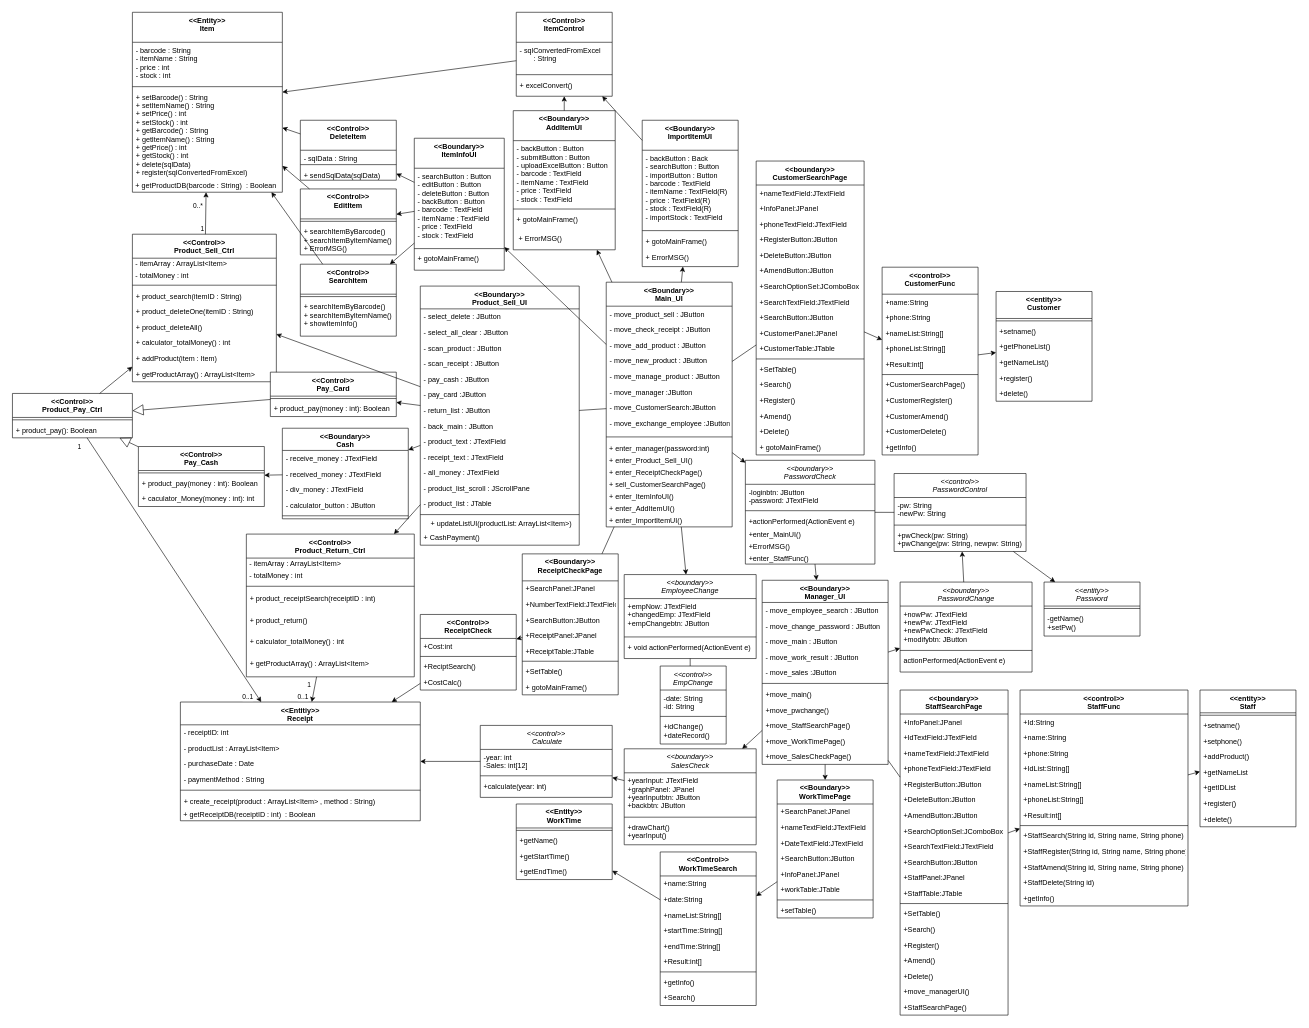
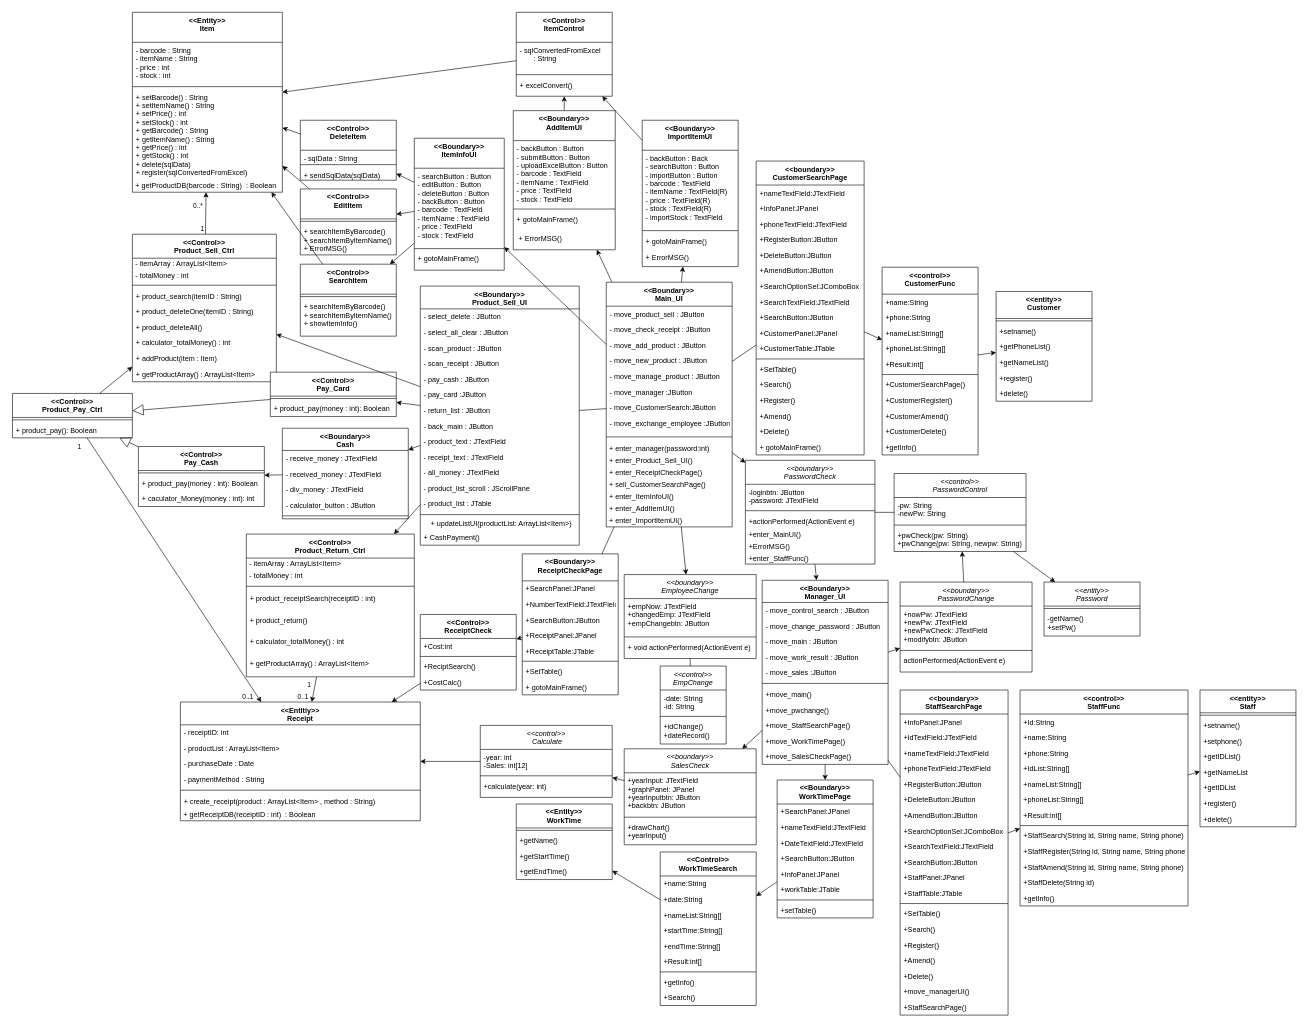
node "- move_employee_search : JButton": label "- move_employee_search : JButton" -> "- move_control_search : JButton"
node "+addProduct()": label "+addProduct()" -> "+getIDList()"
